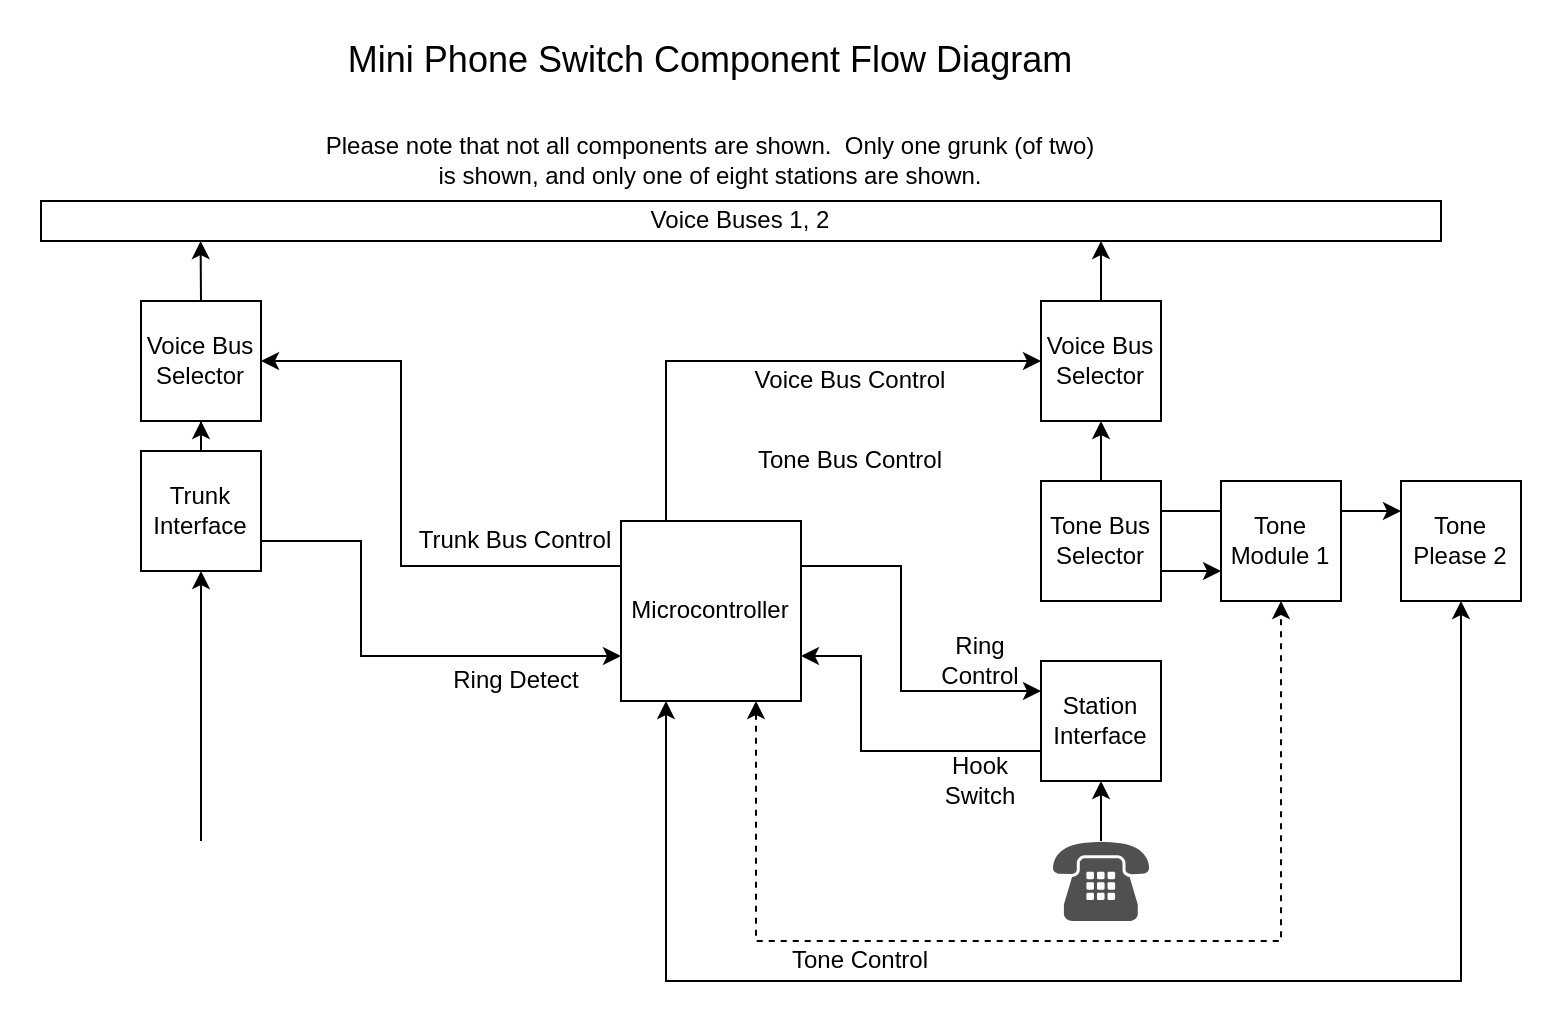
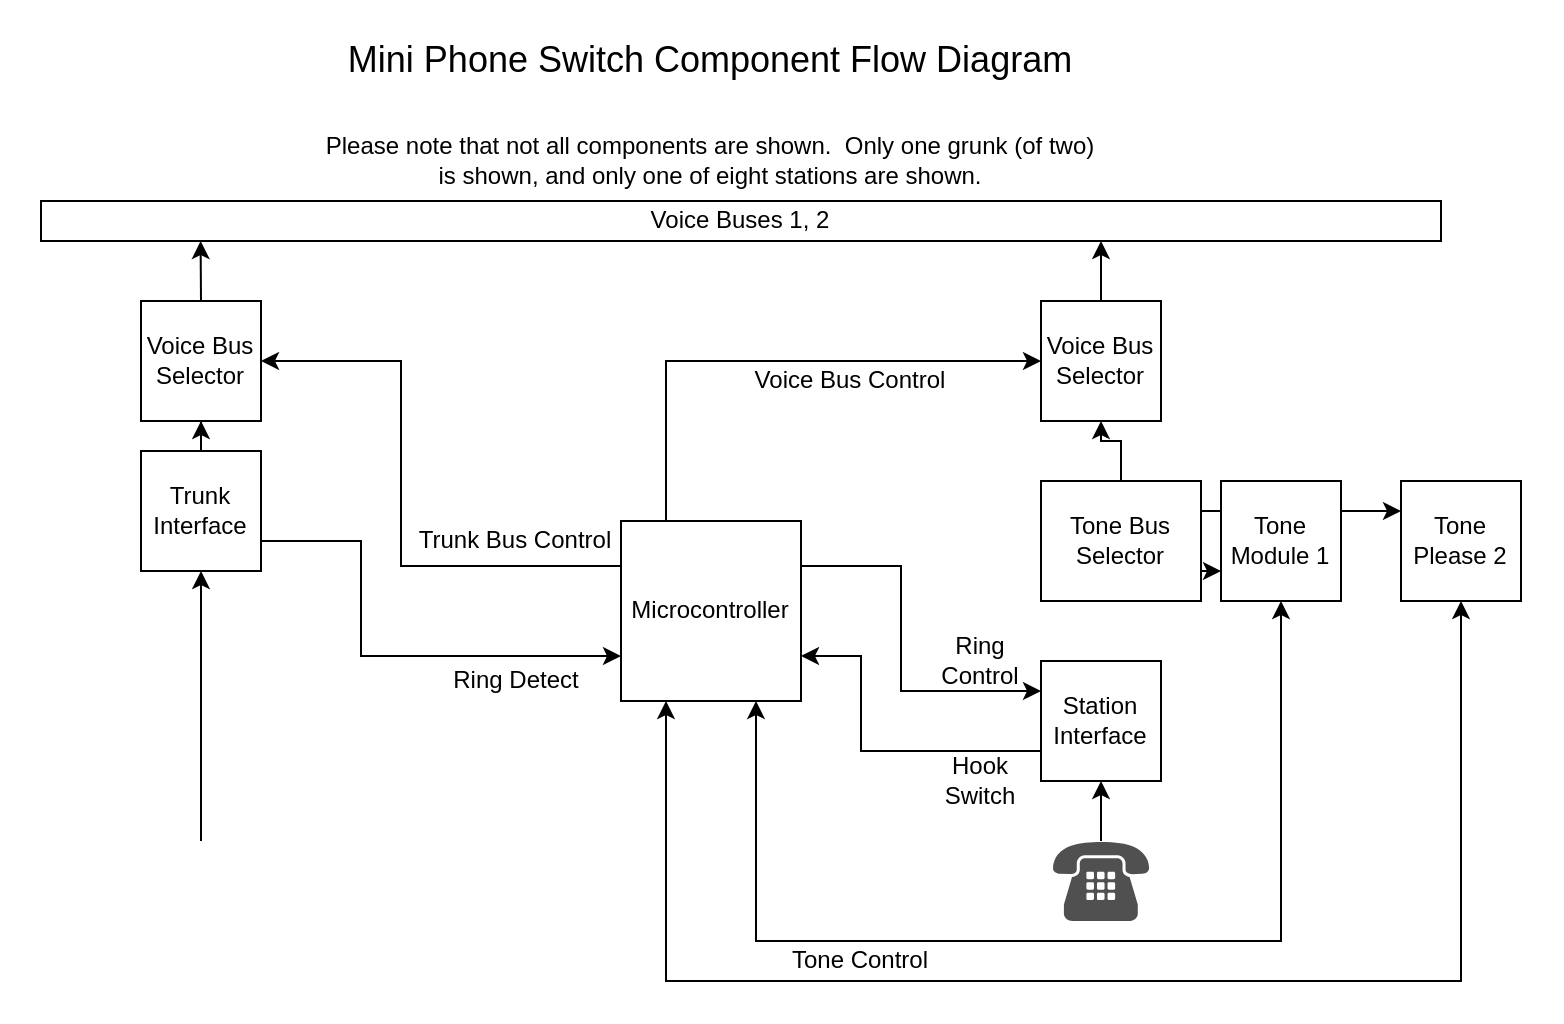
node "Tone Bus Control": removed
node "Tone Bus Selector": size 120x120 -> 160x120
edge "Tone Module 1" -- "Microcontroller": style dashed -> solid
